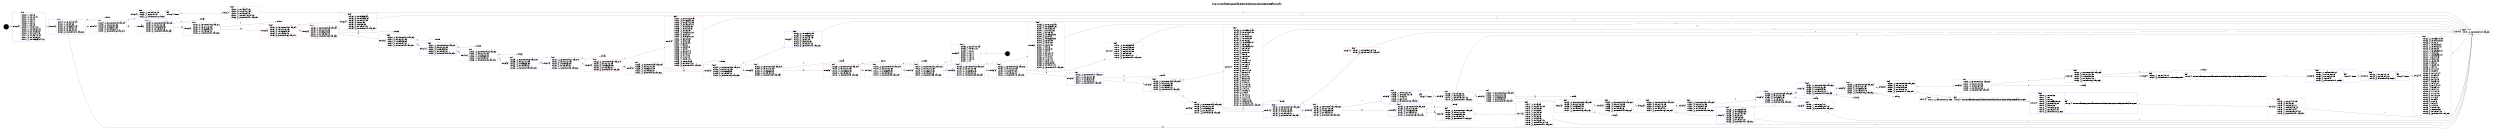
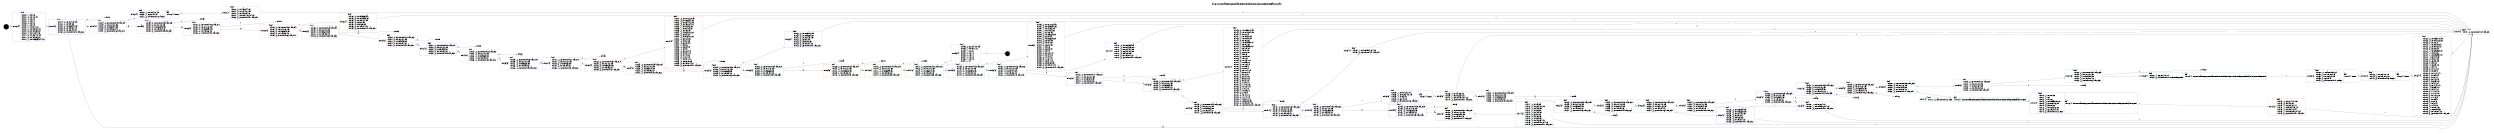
edge "0x401598 [25]" -> "0x4015b1 [25]": now "0x401598 [25]" -> "0x401ddc [19]"
